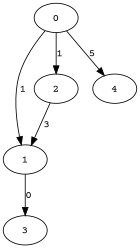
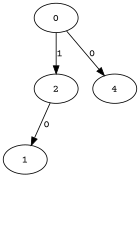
edge "0" -> "4": label "5" -> "0"
edge "0" -> "1": removed, label "1"
edge "2" -> "1": label "3" -> "0"
node "3": removed
